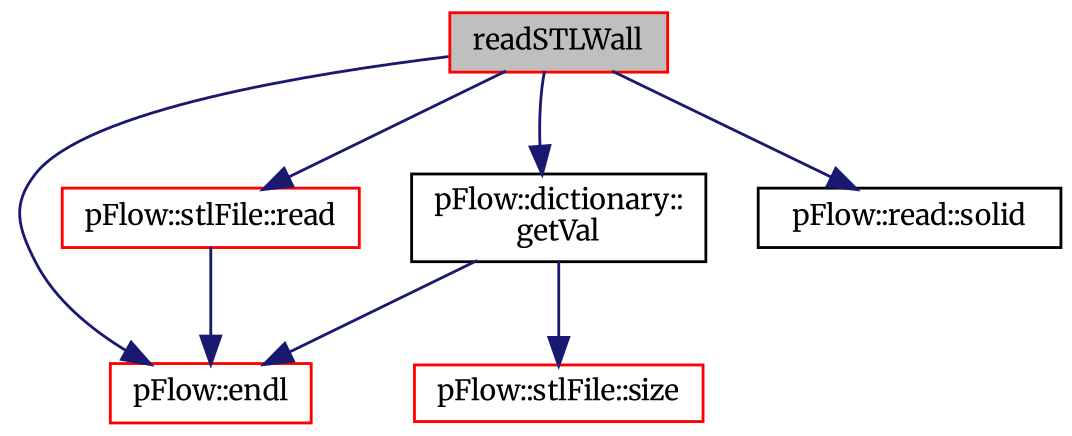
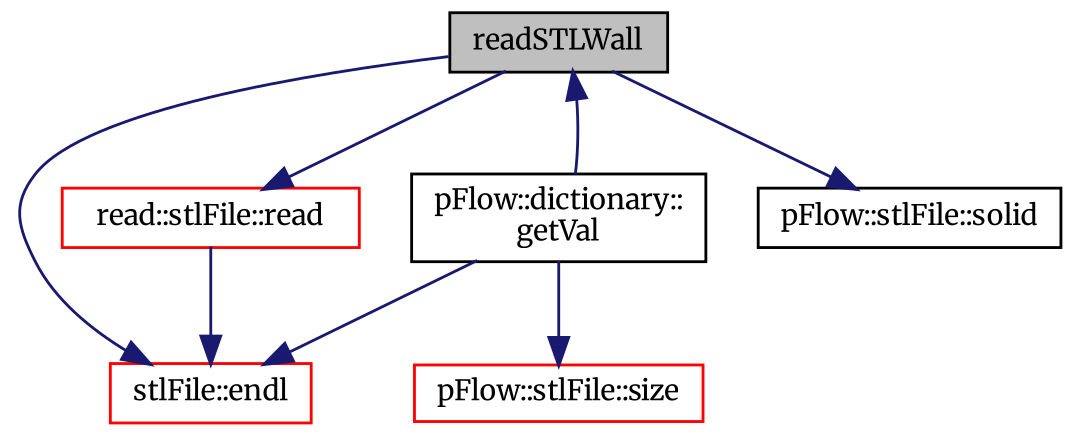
node "readSTLWall": color red -> black
edge "readSTLWall" -> "pFlow::dictionary:: getVal": reversed
node "pFlow::stlFile::read": label "pFlow::stlFile::read" -> "read::stlFile::read"
node "pFlow::read::solid": label "pFlow::read::solid" -> "pFlow::stlFile::solid"
node "pFlow::endl": label "pFlow::endl" -> "stlFile::endl"
